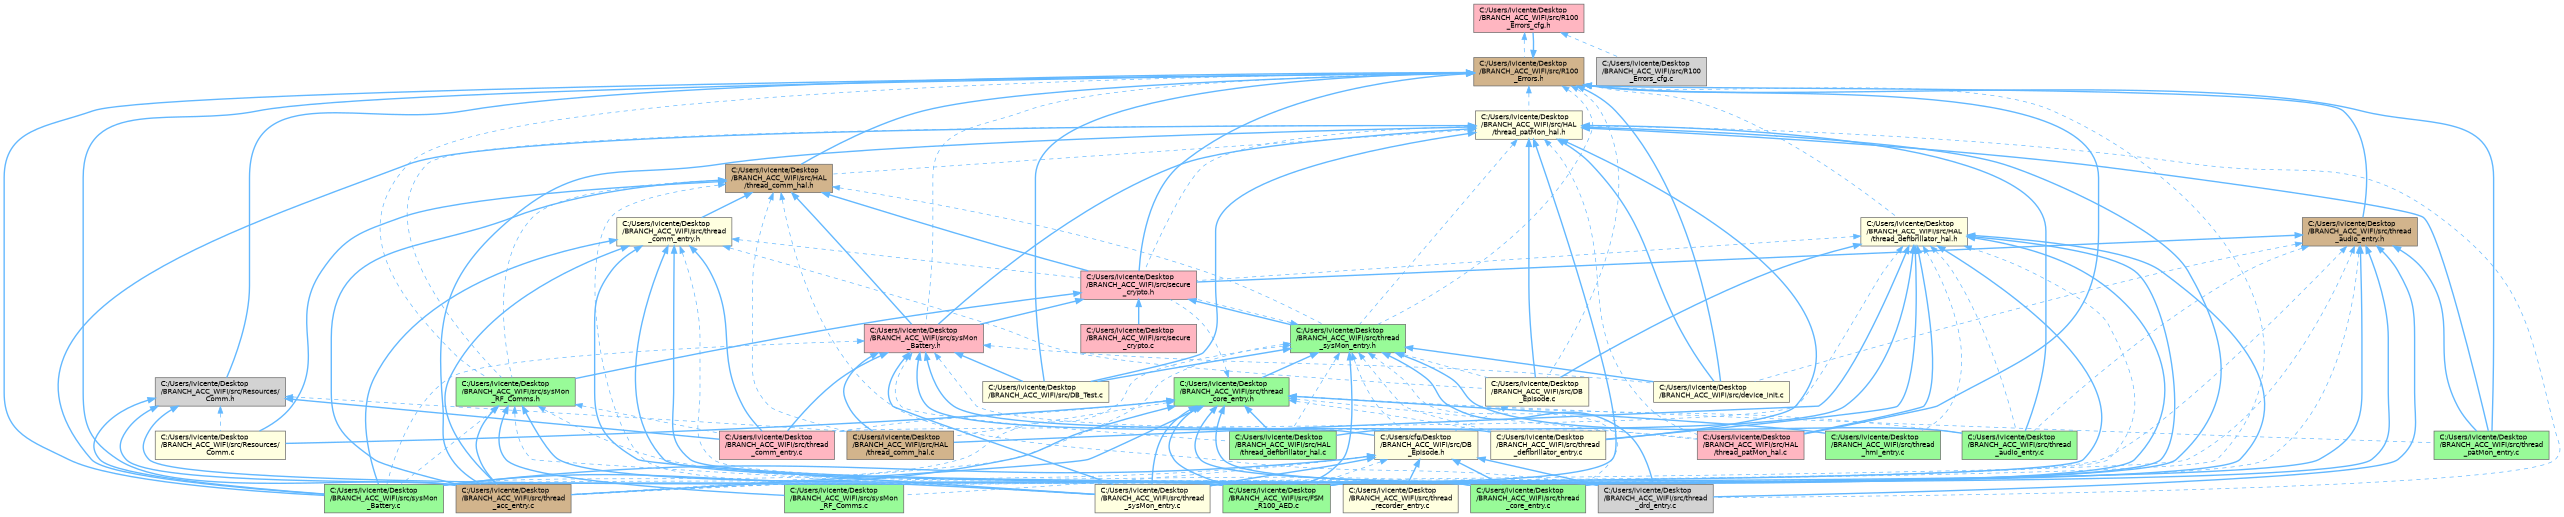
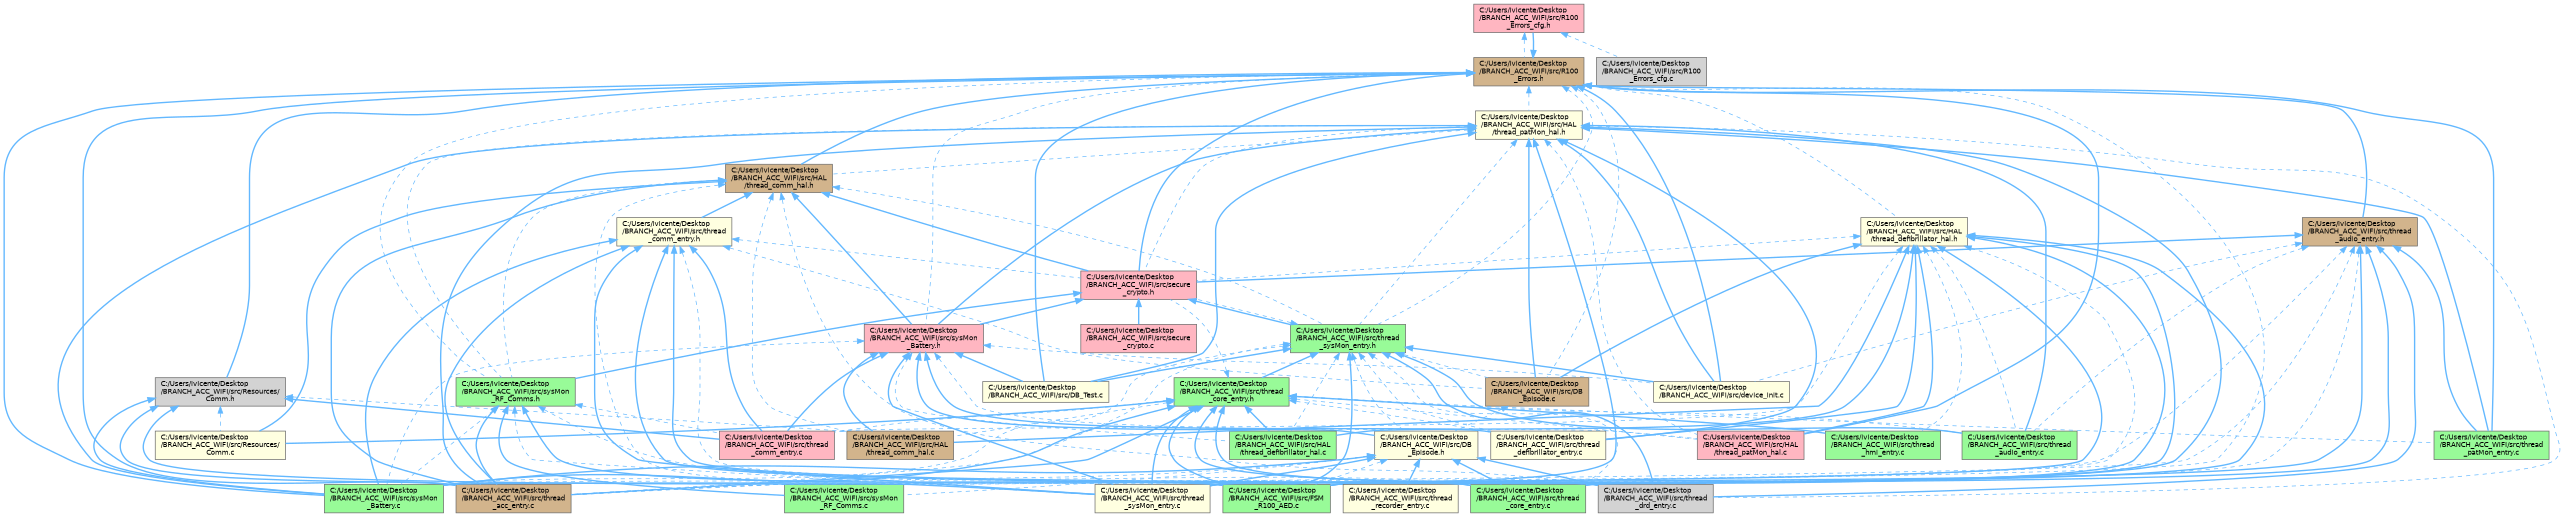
node "C:/Users/ivicente/Desktop /BRANCH_ACC_WIFI/src/DB _Episode.c": fillcolor lightyellow -> tan
node "C:/Users/cfg/Desktop /BRANCH_ACC_WIFI/src/DB _Episode.h": label "C:/Users/cfg/Desktop /BRANCH_ACC_WIFI/src/DB _Episode.h" -> "C:/Users/ivicente/Desktop /BRANCH_ACC_WIFI/src/DB _Episode.h"
